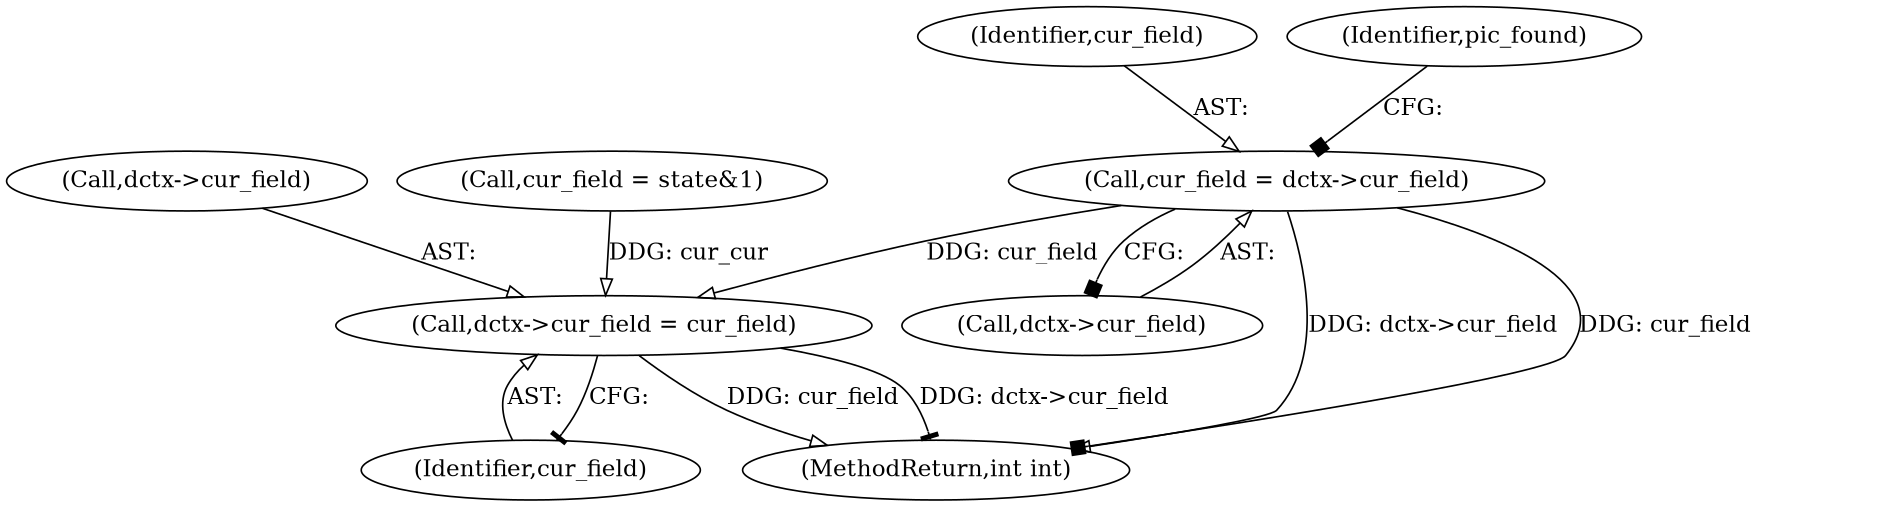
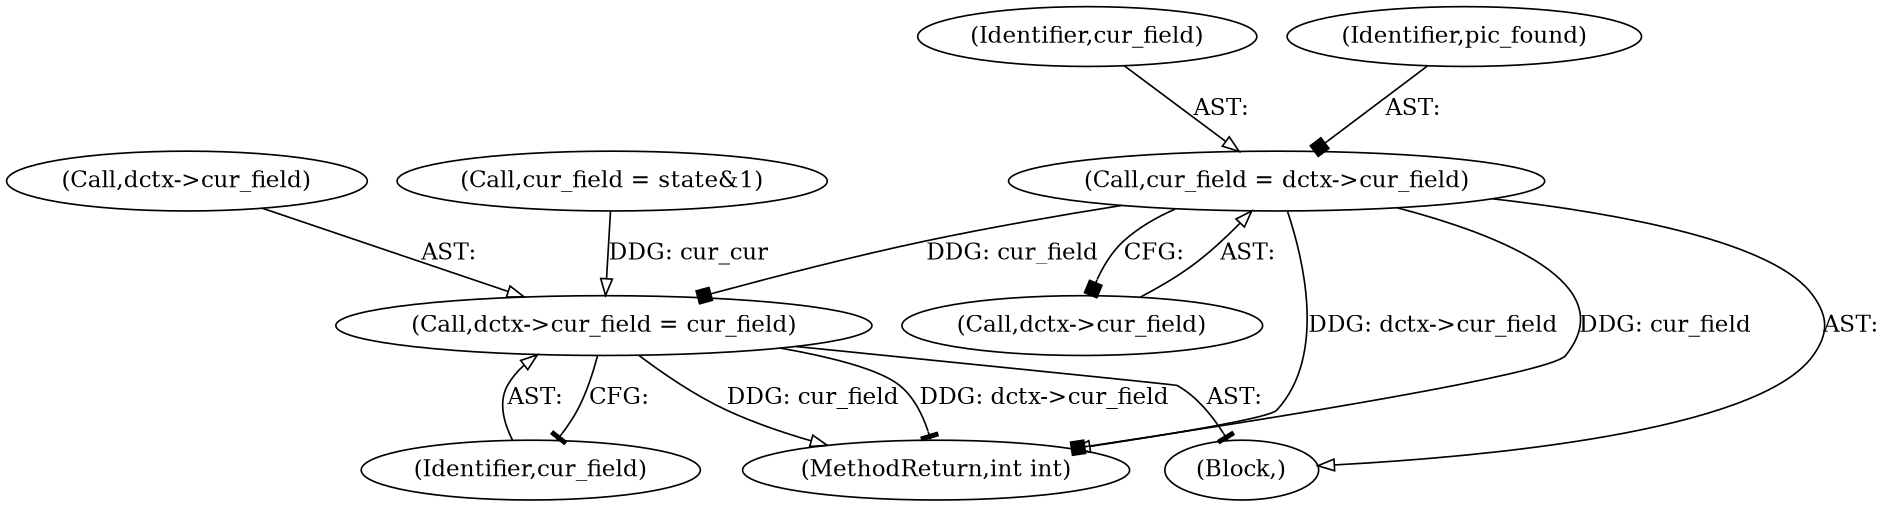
edge "(Identifier,pic_found)" -> "(Call,cur_field = dctx->cur_field)": label "CFG: " -> "AST: "
edge "(Call,cur_field = dctx->cur_field)" -> "(Call,dctx->cur_field = cur_field)": arrowhead onormal -> box
node "(Block,)": added
